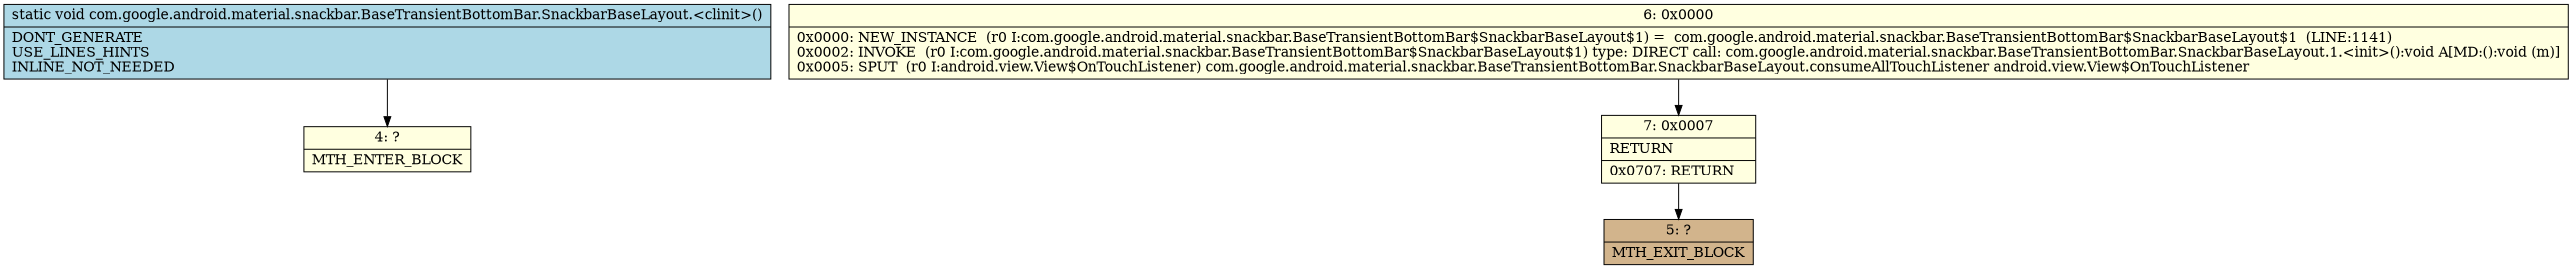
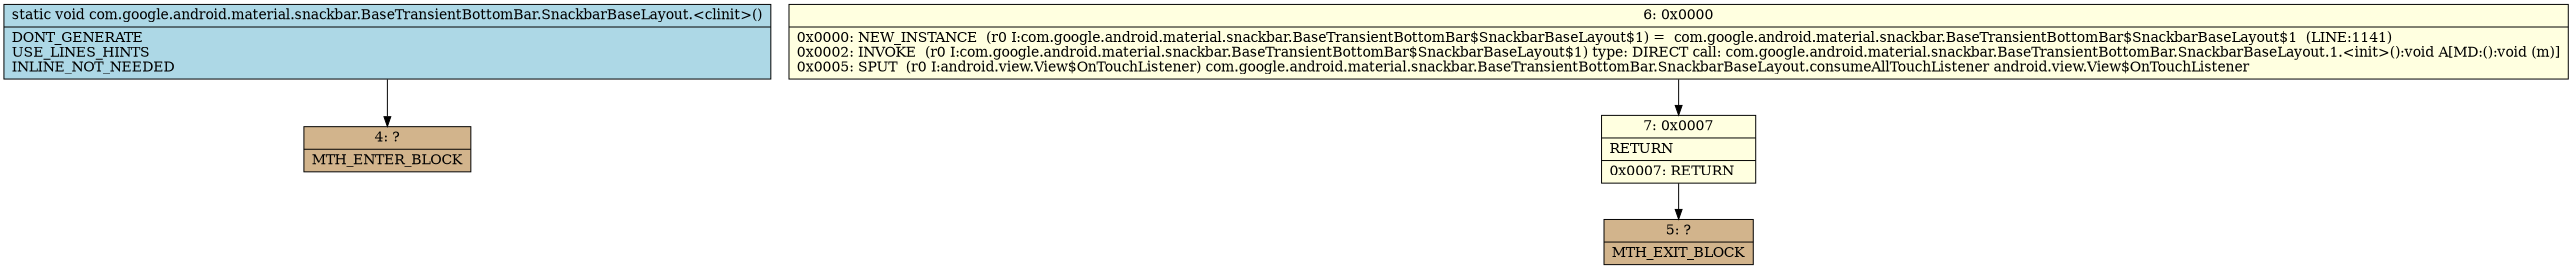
node "4: ?": fillcolor lightyellow -> tan
node "7: 0x0007": text "0x0707: RETURN" -> "0x0007: RETURN"
